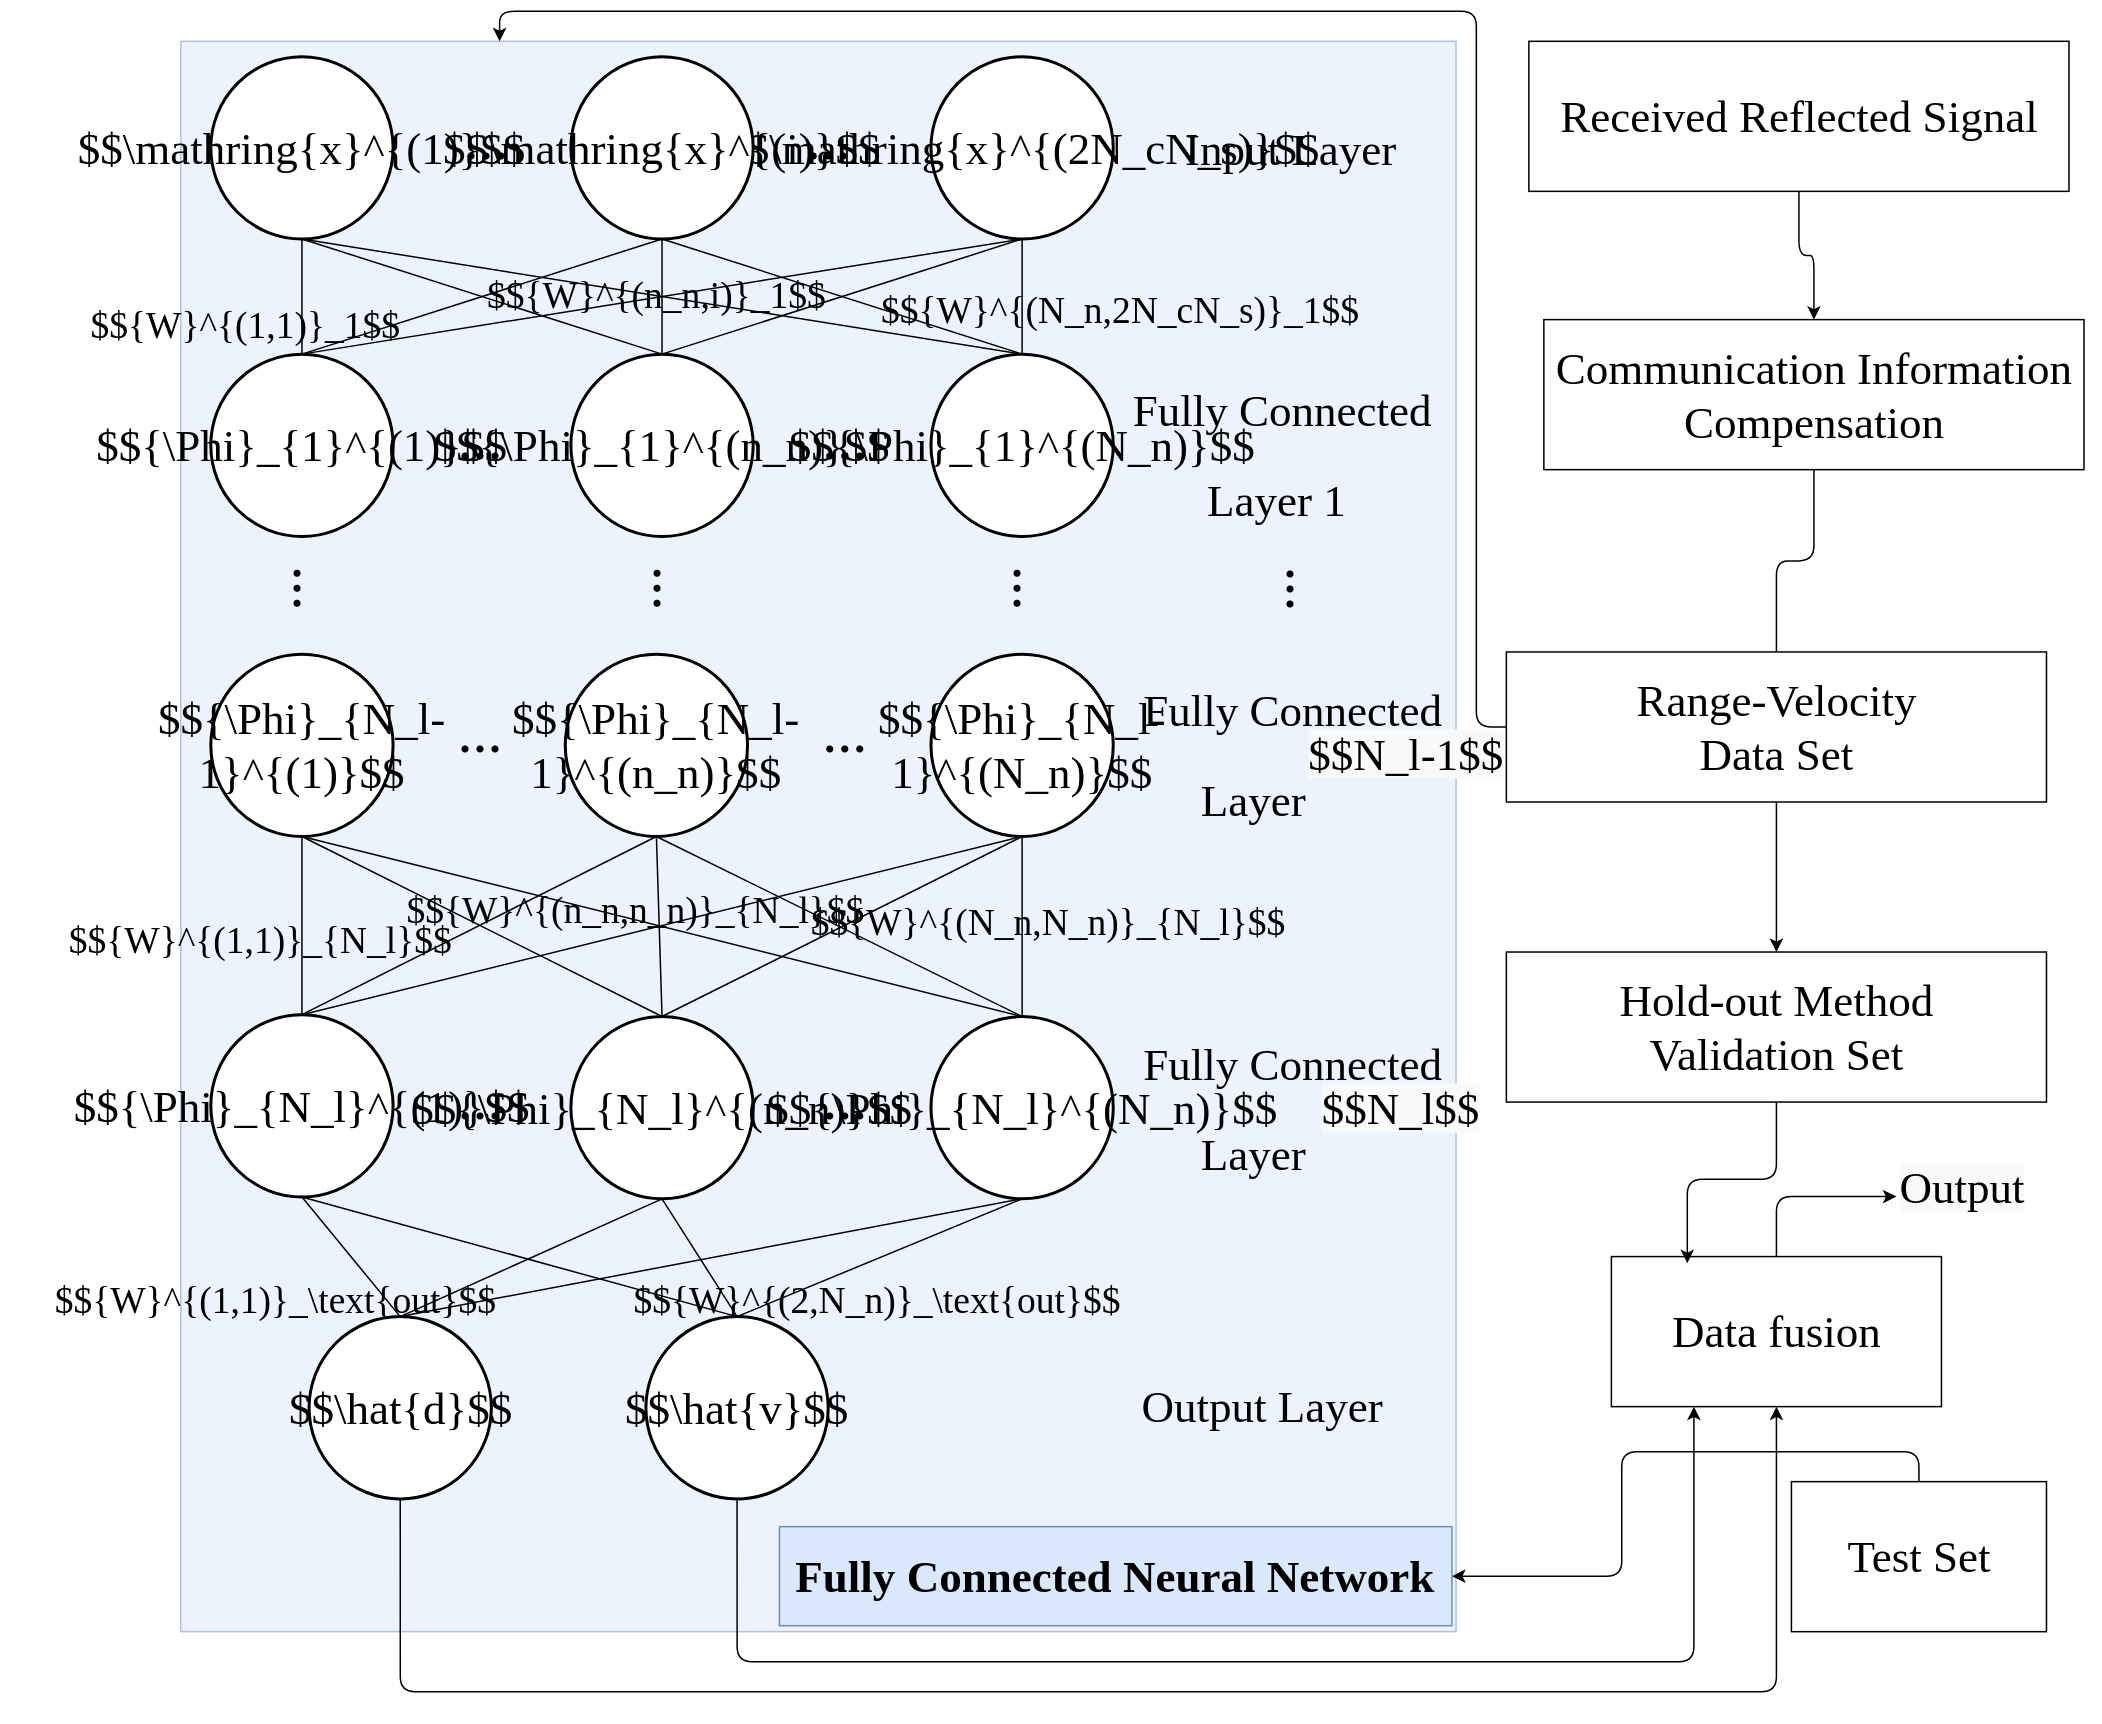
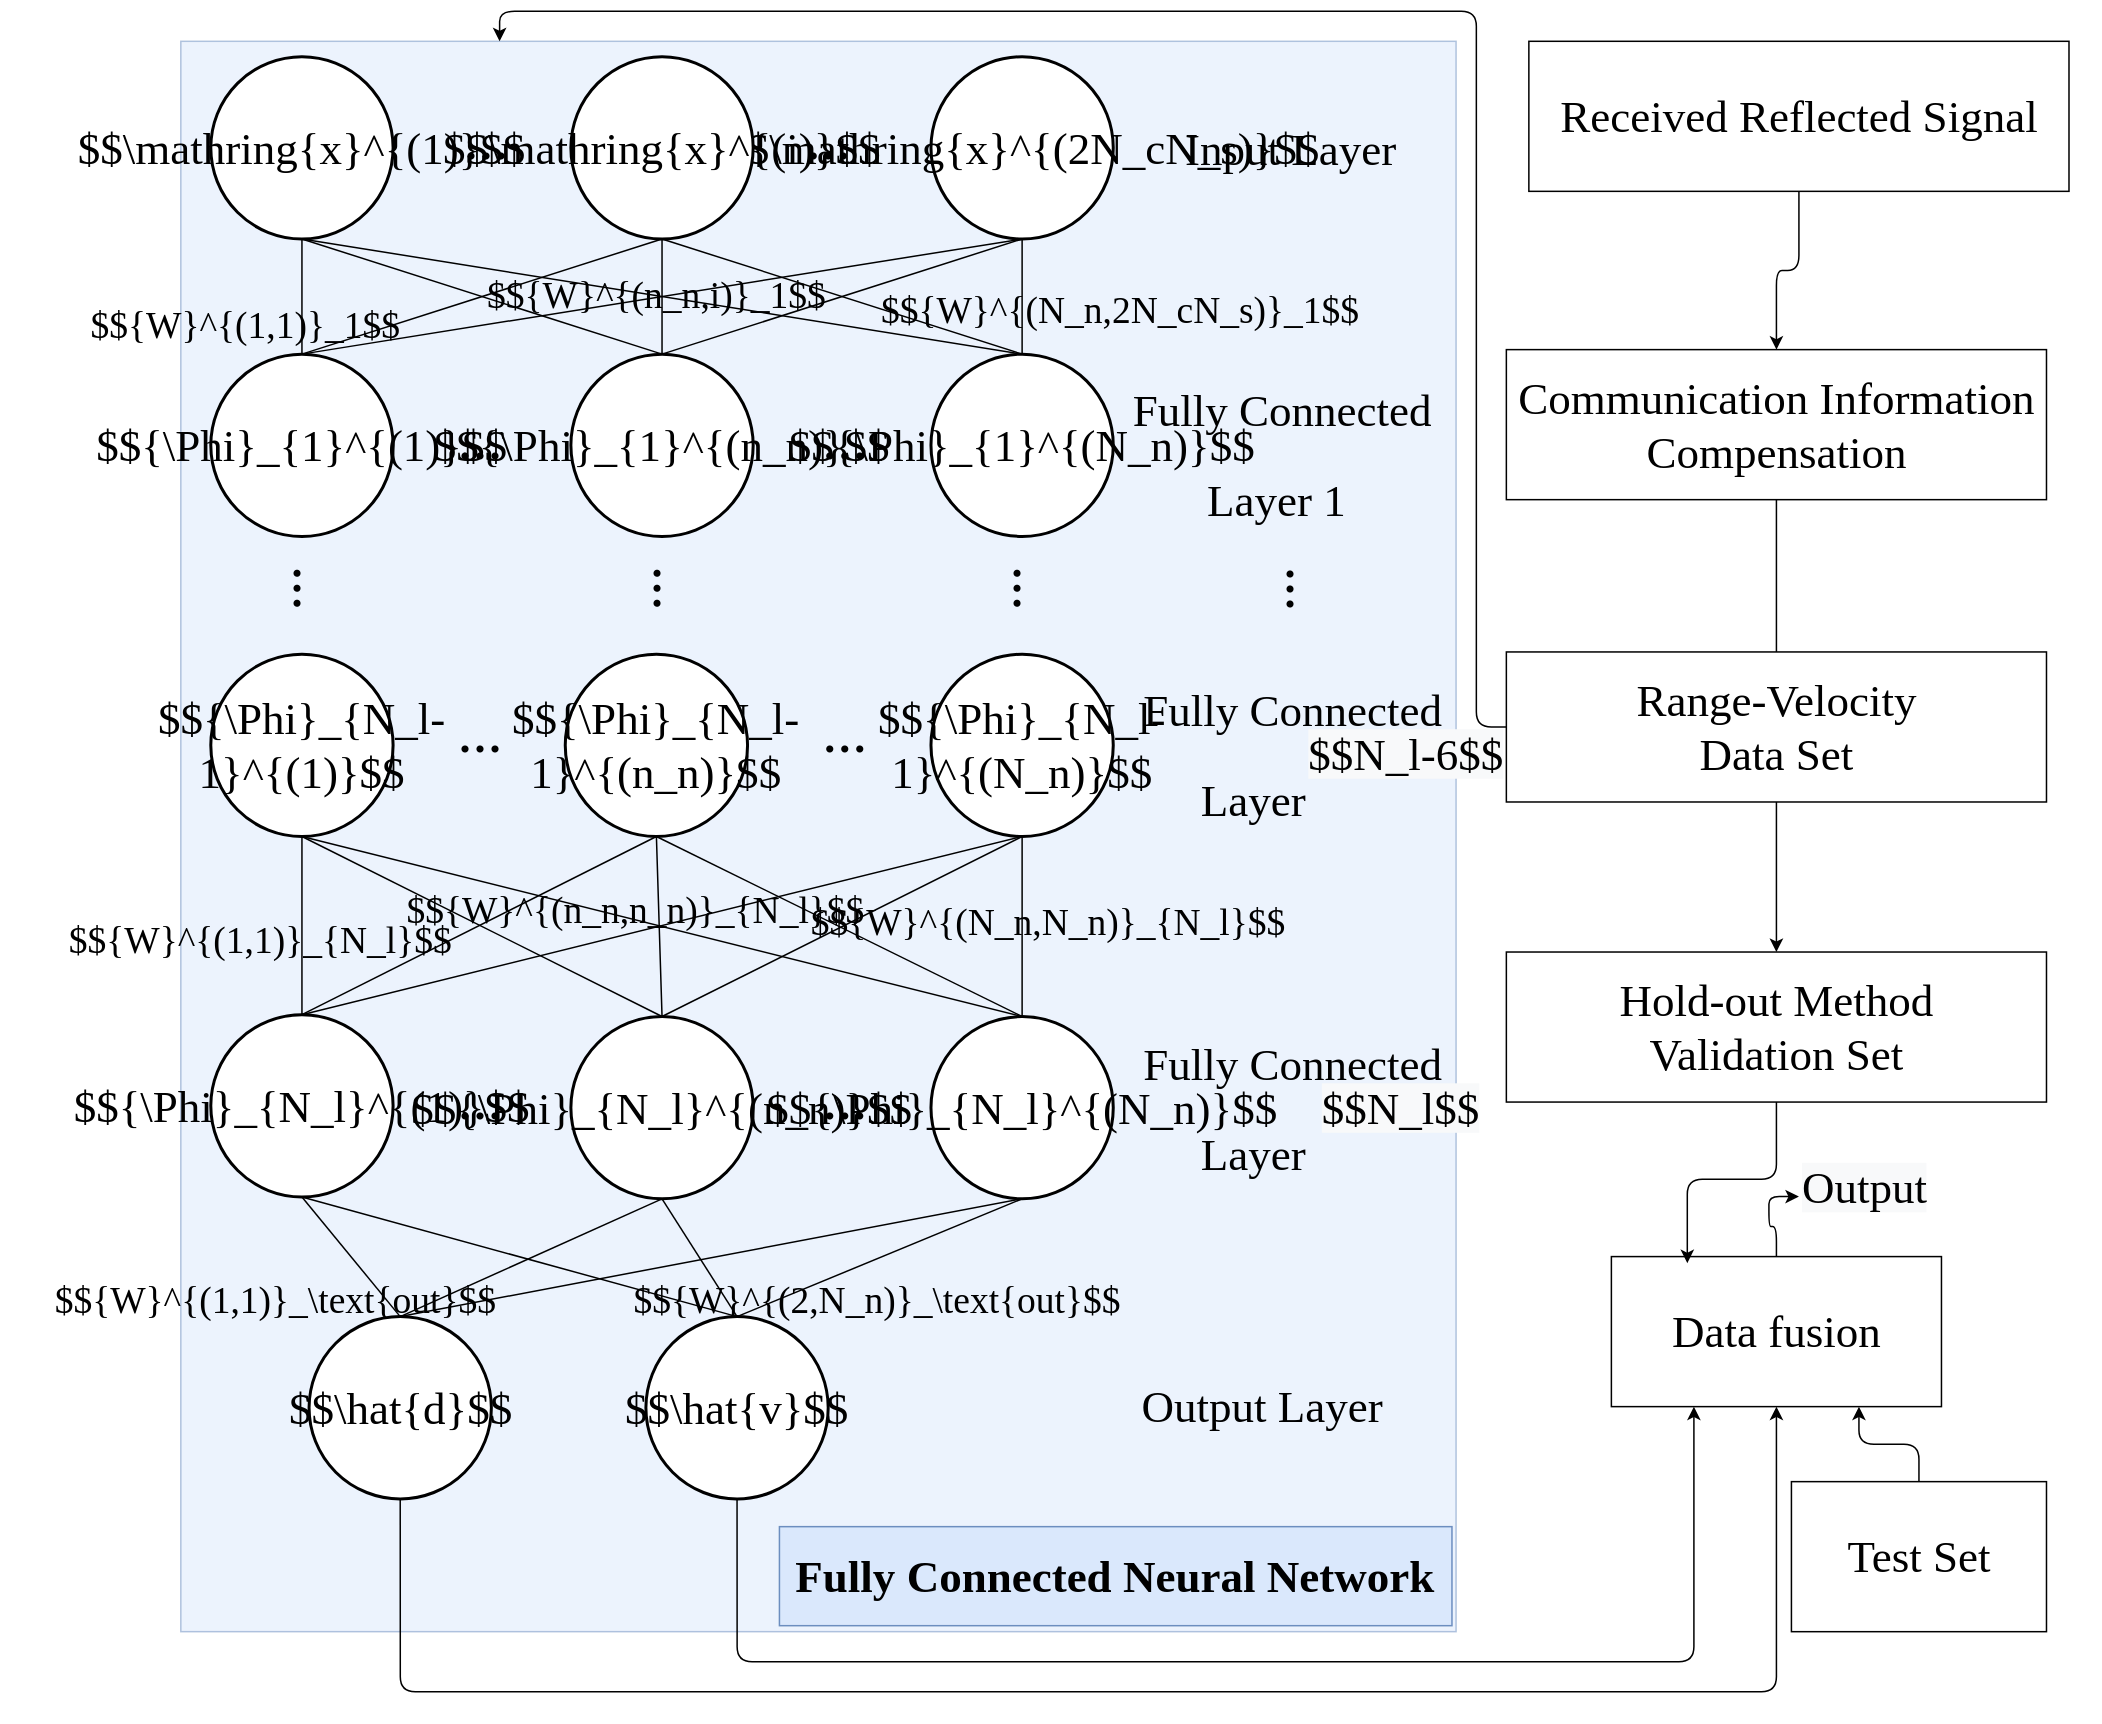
node "Communication Information Compensation": moved (1814, 395) -> (1776, 425)
node "$$N_l-1$$": label "$$N_l-1$$" -> "$$N_l-6$$"
node "Output": moved (1971, 1196) -> (1874, 1196)
edge "Test Set" -> "Fully Connected Neural Network": now "Test Set" -> "Data fusion"
